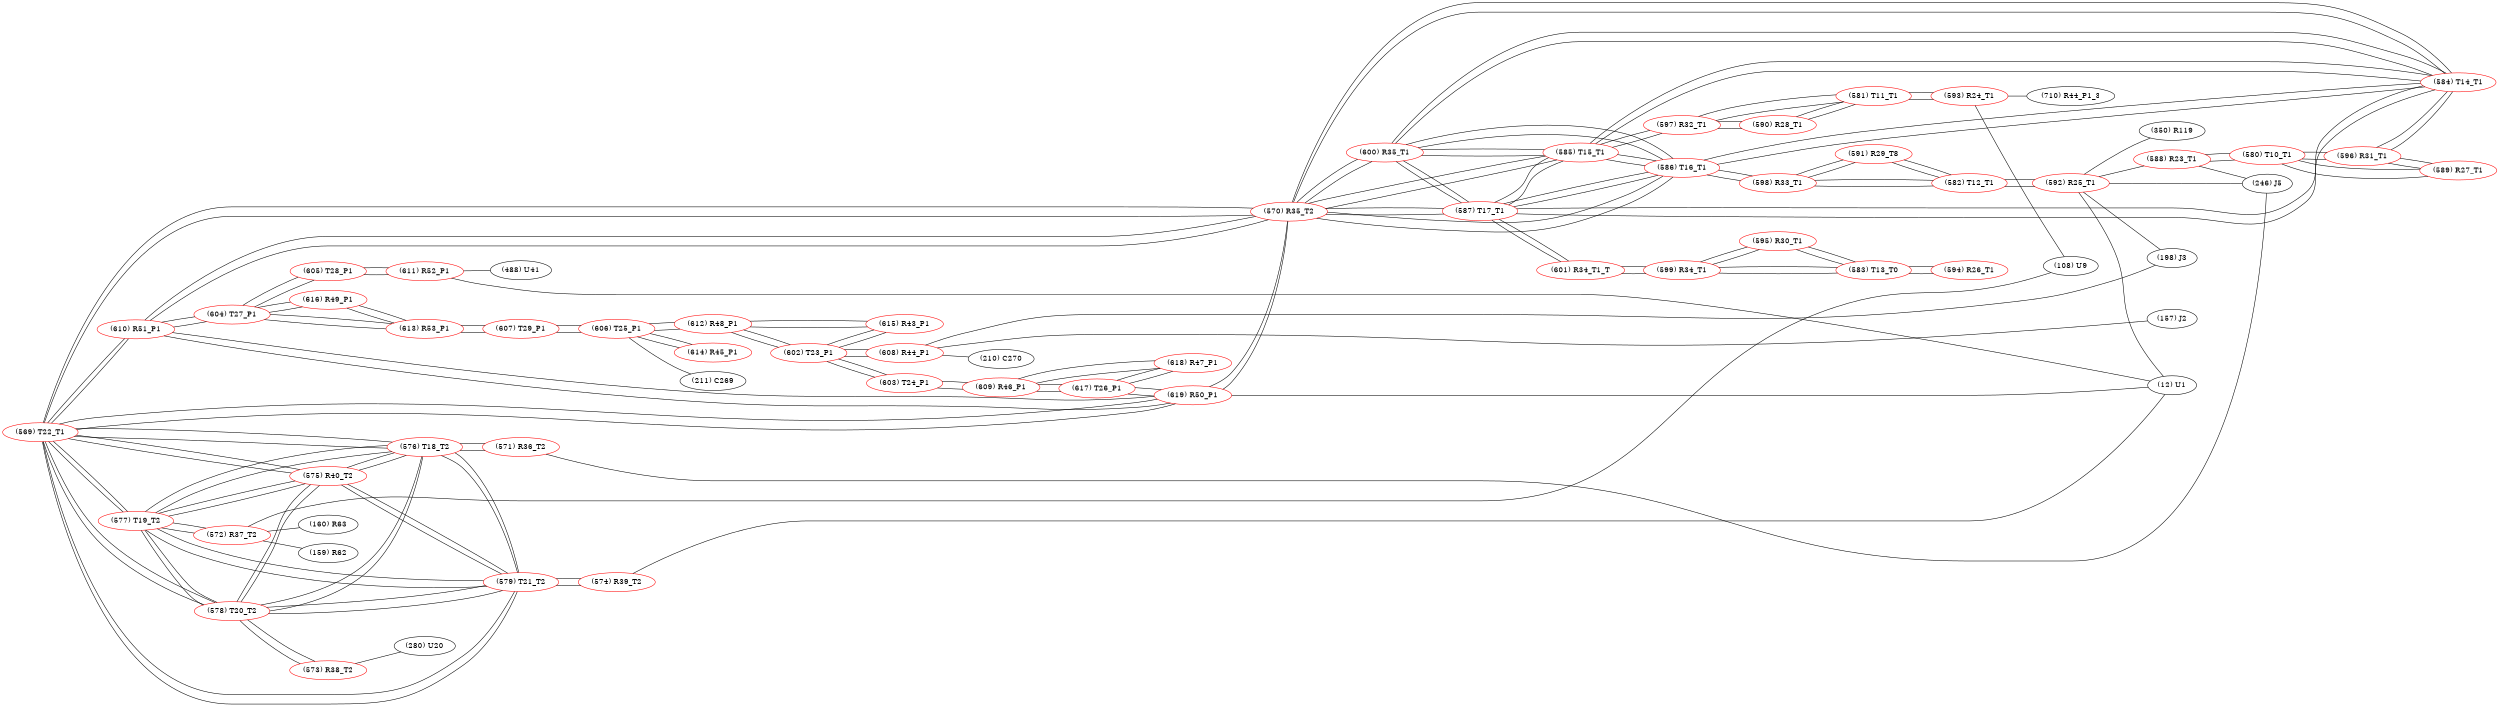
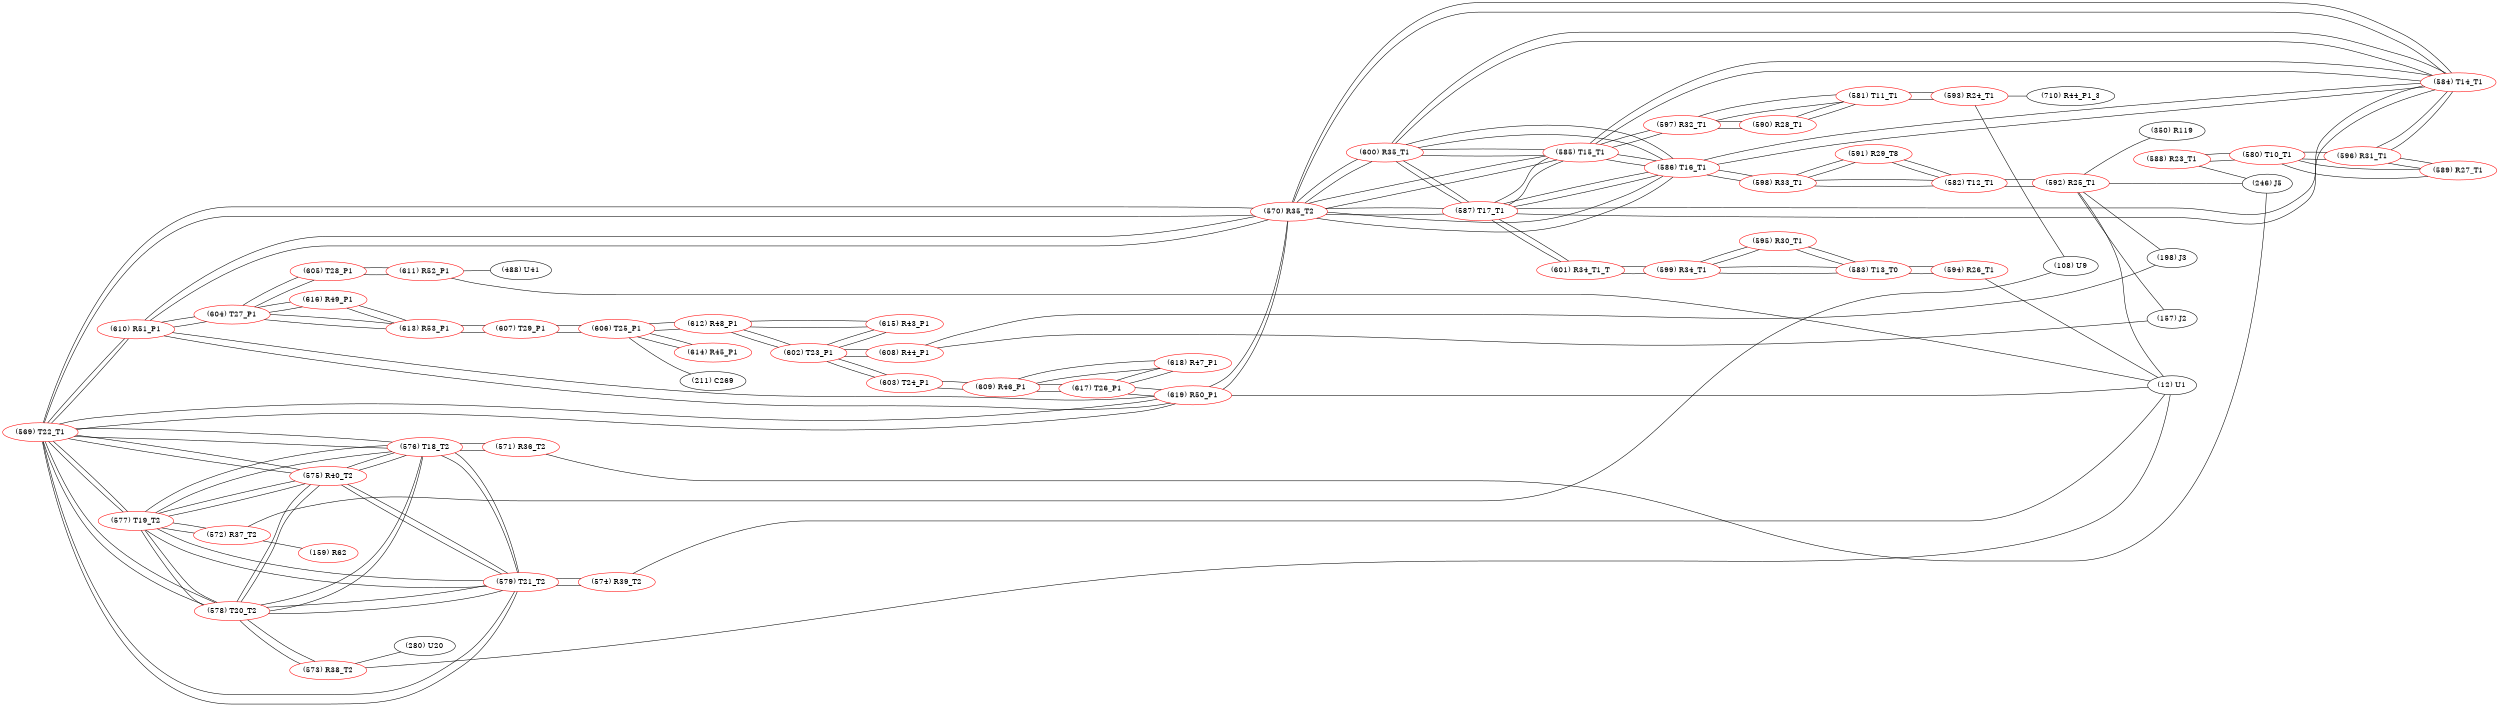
edge "(588) R23_T1" -- "(592) R25_T1": now "(157) J2" -- "(592) R25_T1"
edge "(594) R26_T1" -- "(12) U1": added
node "(210) C270": removed
node "(160) R63": removed
node "(159) R62": color black -> red
edge "(12) U1" -- "(573) R38_T2": added
